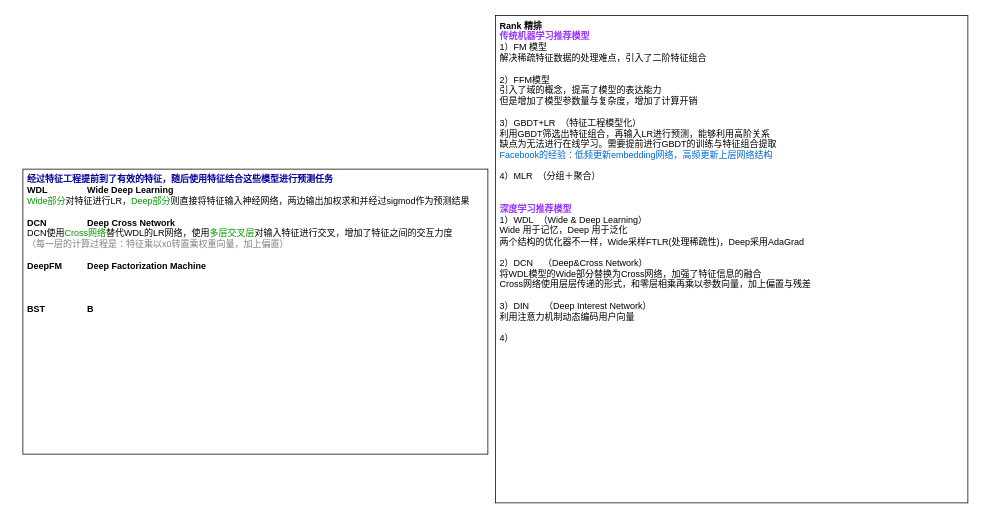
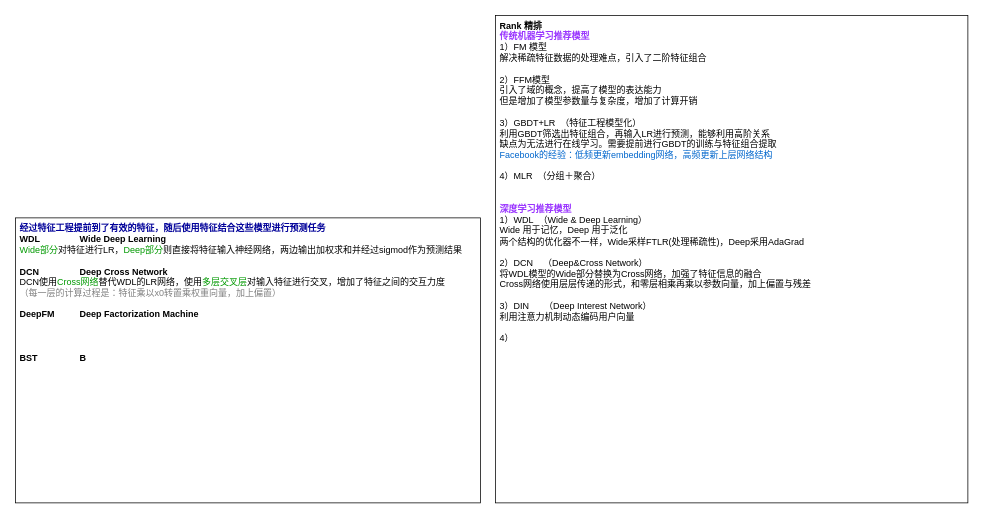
node "经过特征工程提前到了有效的特征，随后使用特征结合这些模型进行预测任务 WDL Wide Deep Learning Wide部分对特征进行LR，Deep部分则直接将特征输入神经网络，两边输出加权求和并经过sigmod作为预测结果 DCN Deep Cross Network DCN使用Cross网络替代WDL的LR网络，使用多层交叉层对输入特征进行交叉，增加了特征之间的交互力度 （每一层的计算过程是：特征乘以x0转置乘权重向量，加上偏置） DeepFM Deep Factorization Machine BST B": moved (255, 312) -> (248, 360)
